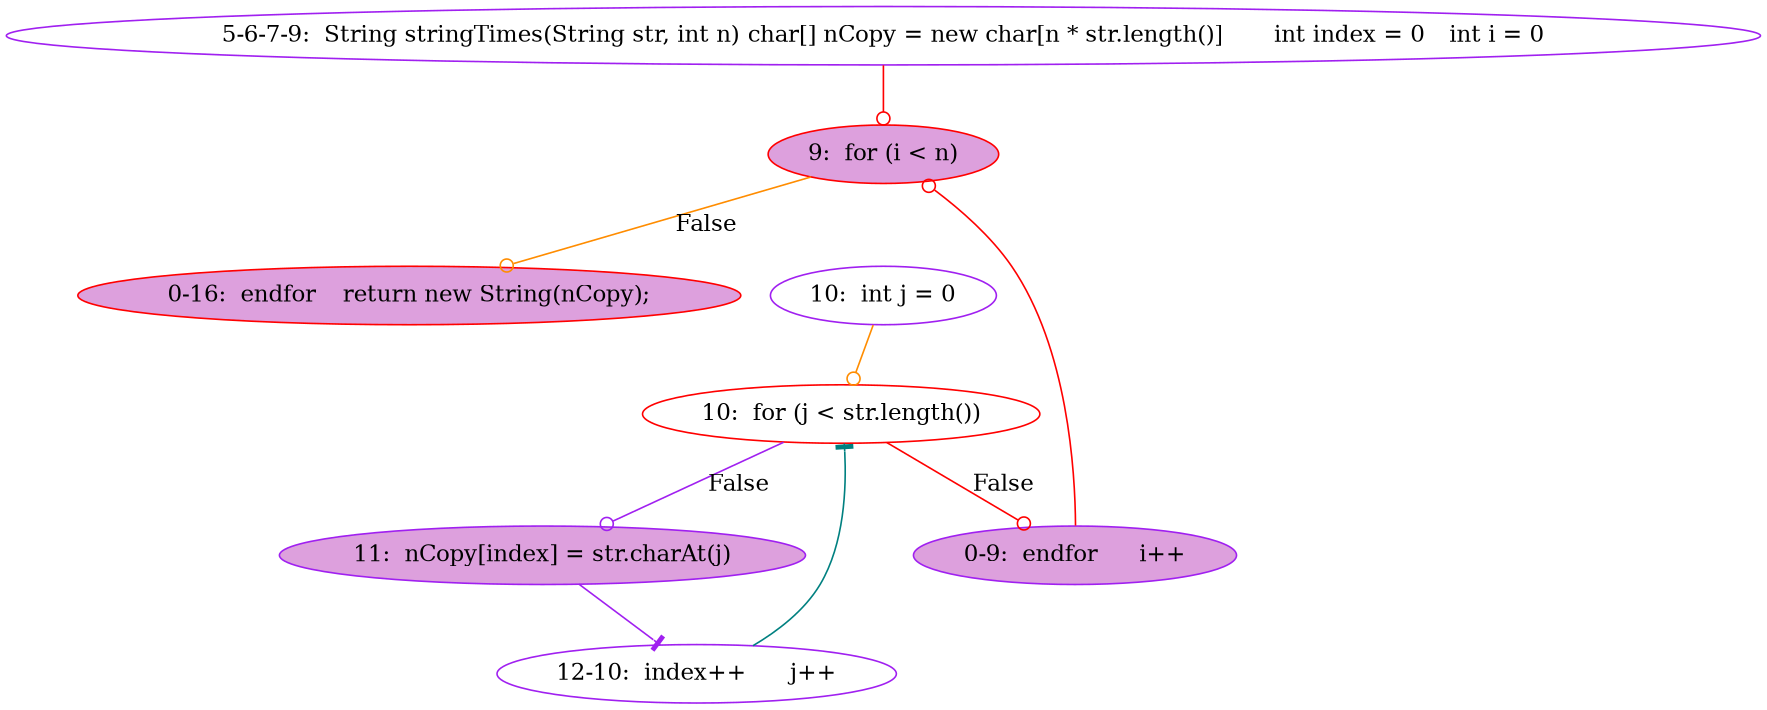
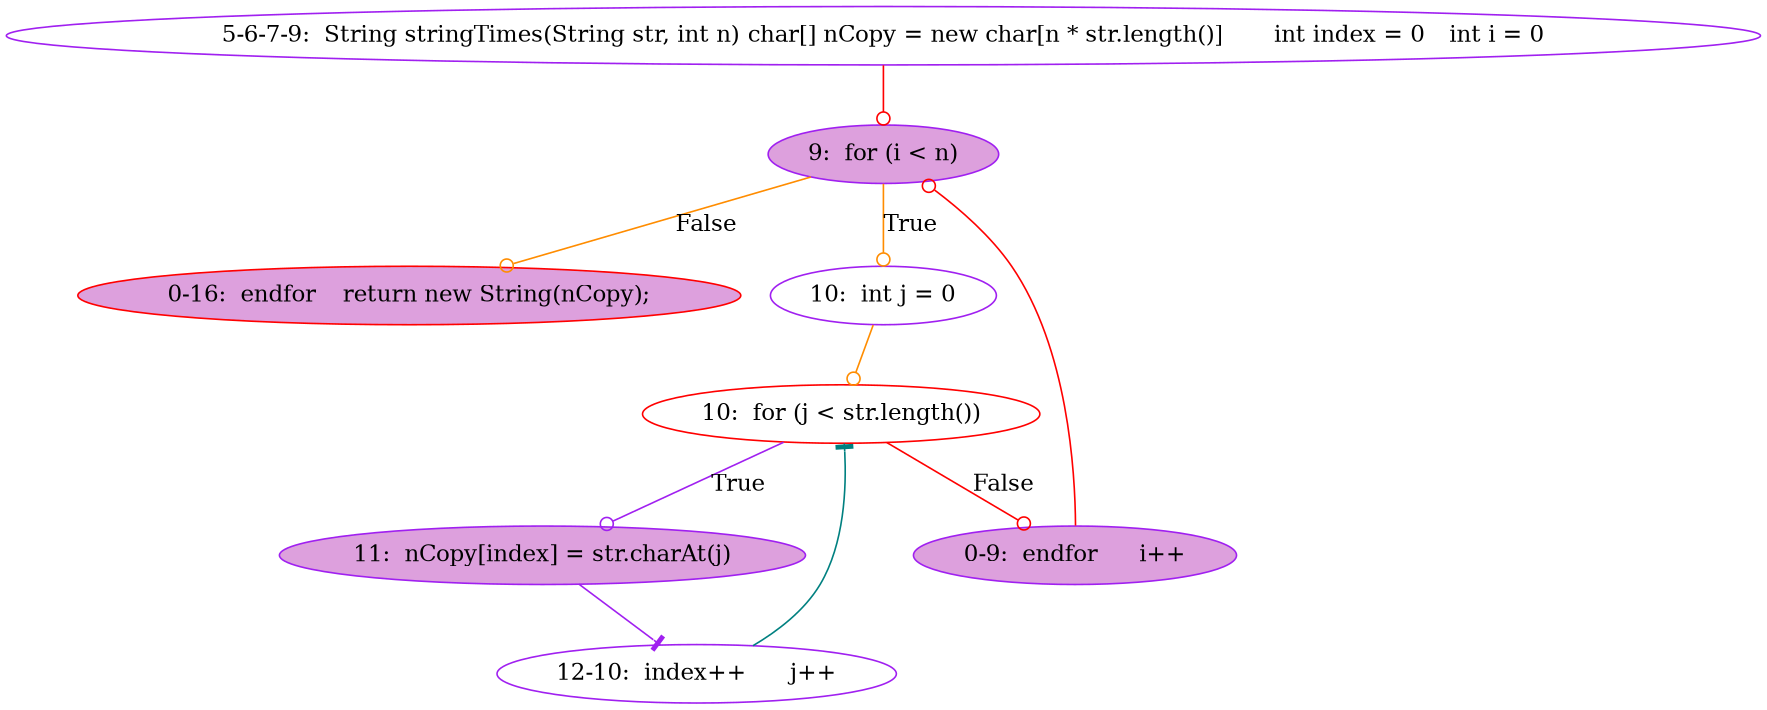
node "9:  for (i < n)": color red -> purple
edge "9:  for (i < n)" -> "10:  int j = 0": added, label "True"
edge "10:  for (j < str.length())" -> "11:  nCopy[index] = str.charAt(j)": label "False" -> "True"
